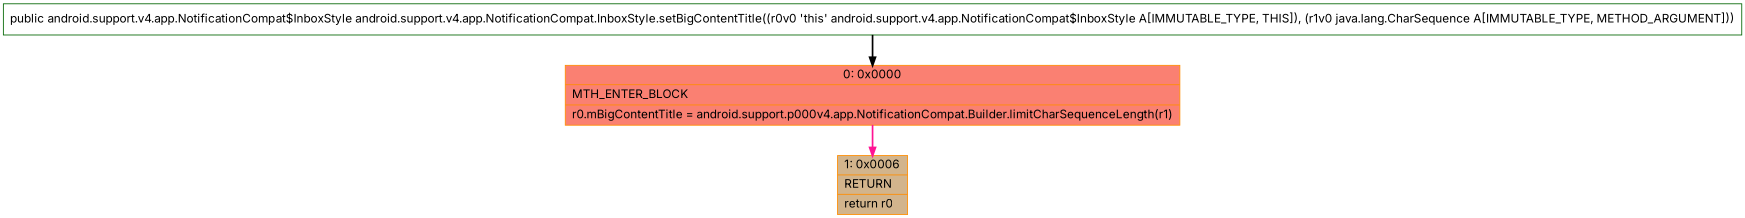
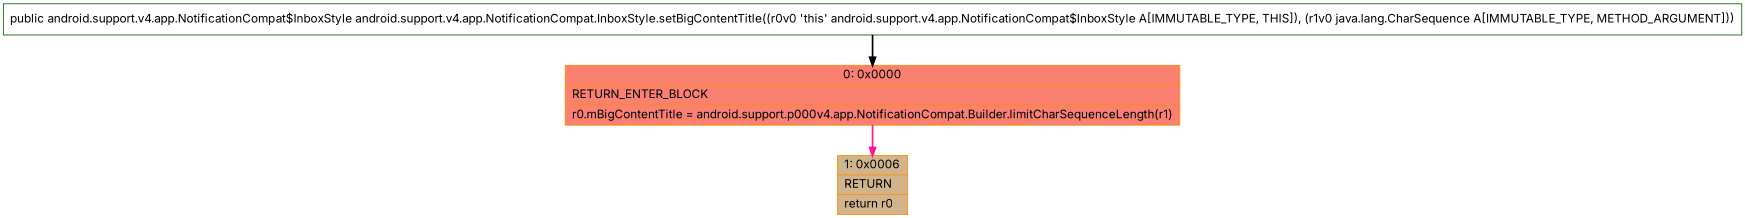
node "0: 0x0000": text "MTH_ENTER_BLOCK" -> "RETURN_ENTER_BLOCK"
